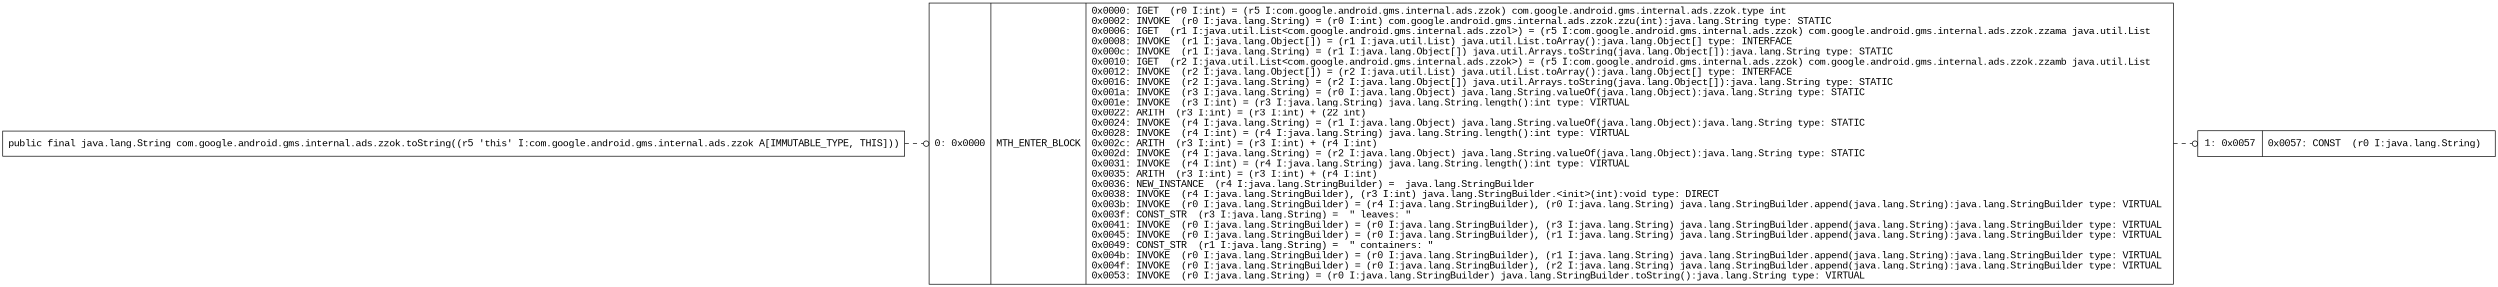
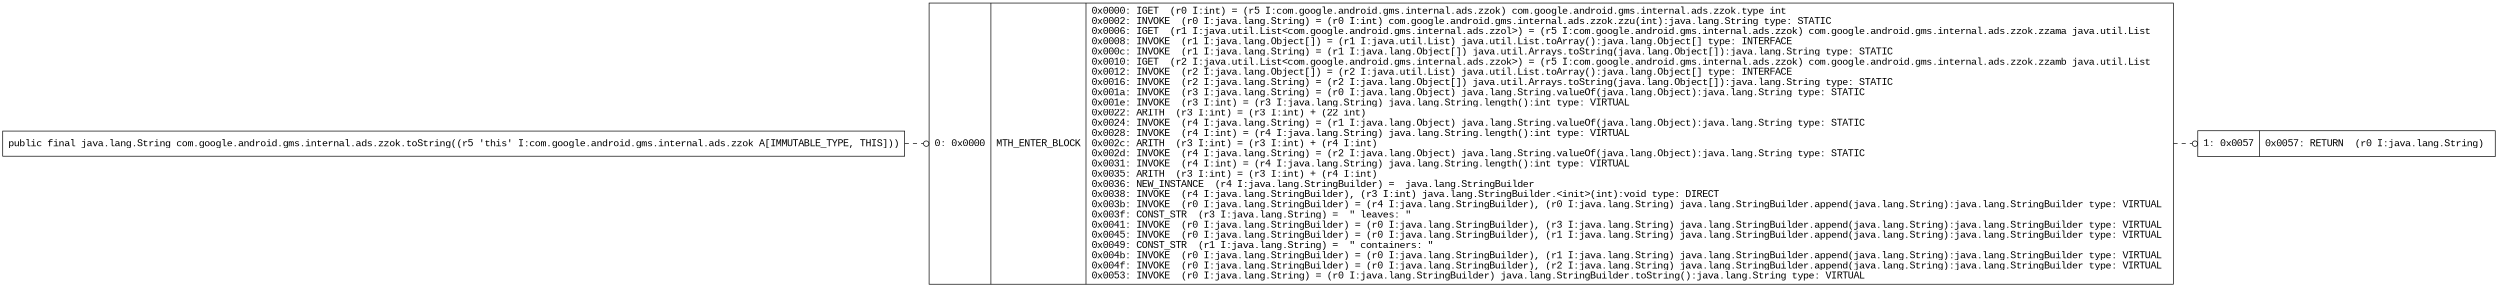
node "1: 0x0057": text "0x0057: CONST  (r0 I:java.lang.String)" -> "0x0057: RETURN  (r0 I:java.lang.String)"
